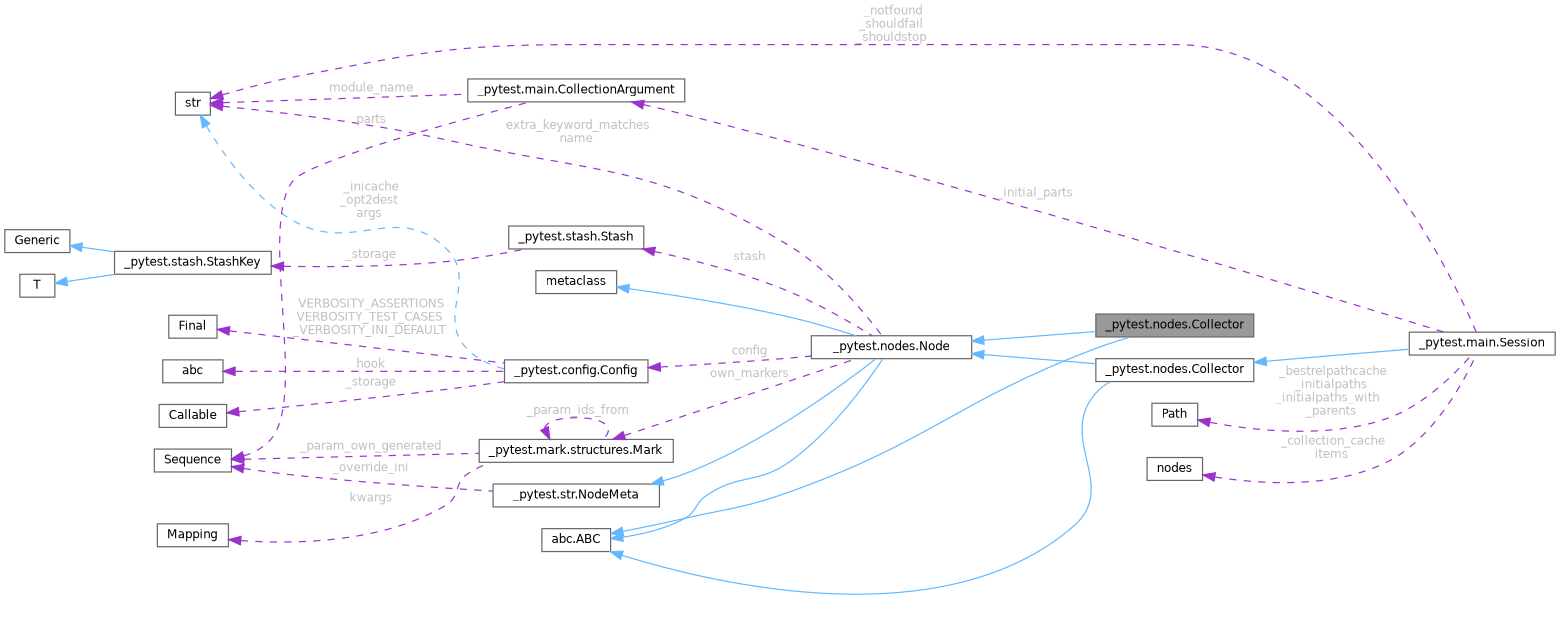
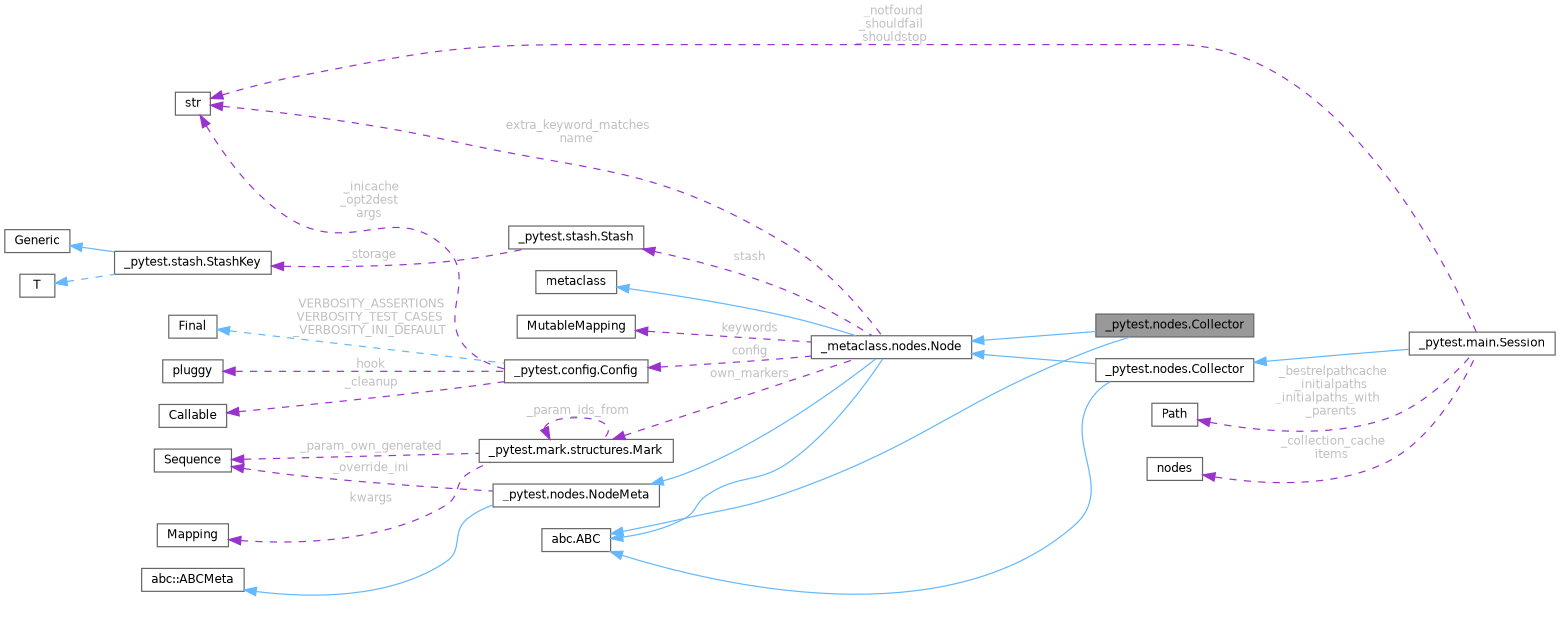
node "_pytest.main.CollectionArgument": removed
edge "_pytest.config.Config" -> "str": color steelblue1 -> darkorchid3
edge "_pytest.stash.StashKey" -> "T": style solid -> dashed
node "MutableMapping": added
edge "_pytest.config.Config" -> "Final": color darkorchid3 -> steelblue1
node "_pytest.nodes.Node": label "_pytest.nodes.Node" -> "_metaclass.nodes.Node"
node "abc": label "abc" -> "pluggy"
edge "_pytest.config.Config" -> "Callable": label " _storage" -> " _cleanup"
node "_pytest.str.NodeMeta": label "_pytest.str.NodeMeta" -> "_pytest.nodes.NodeMeta"
node "abc::ABCMeta": added
